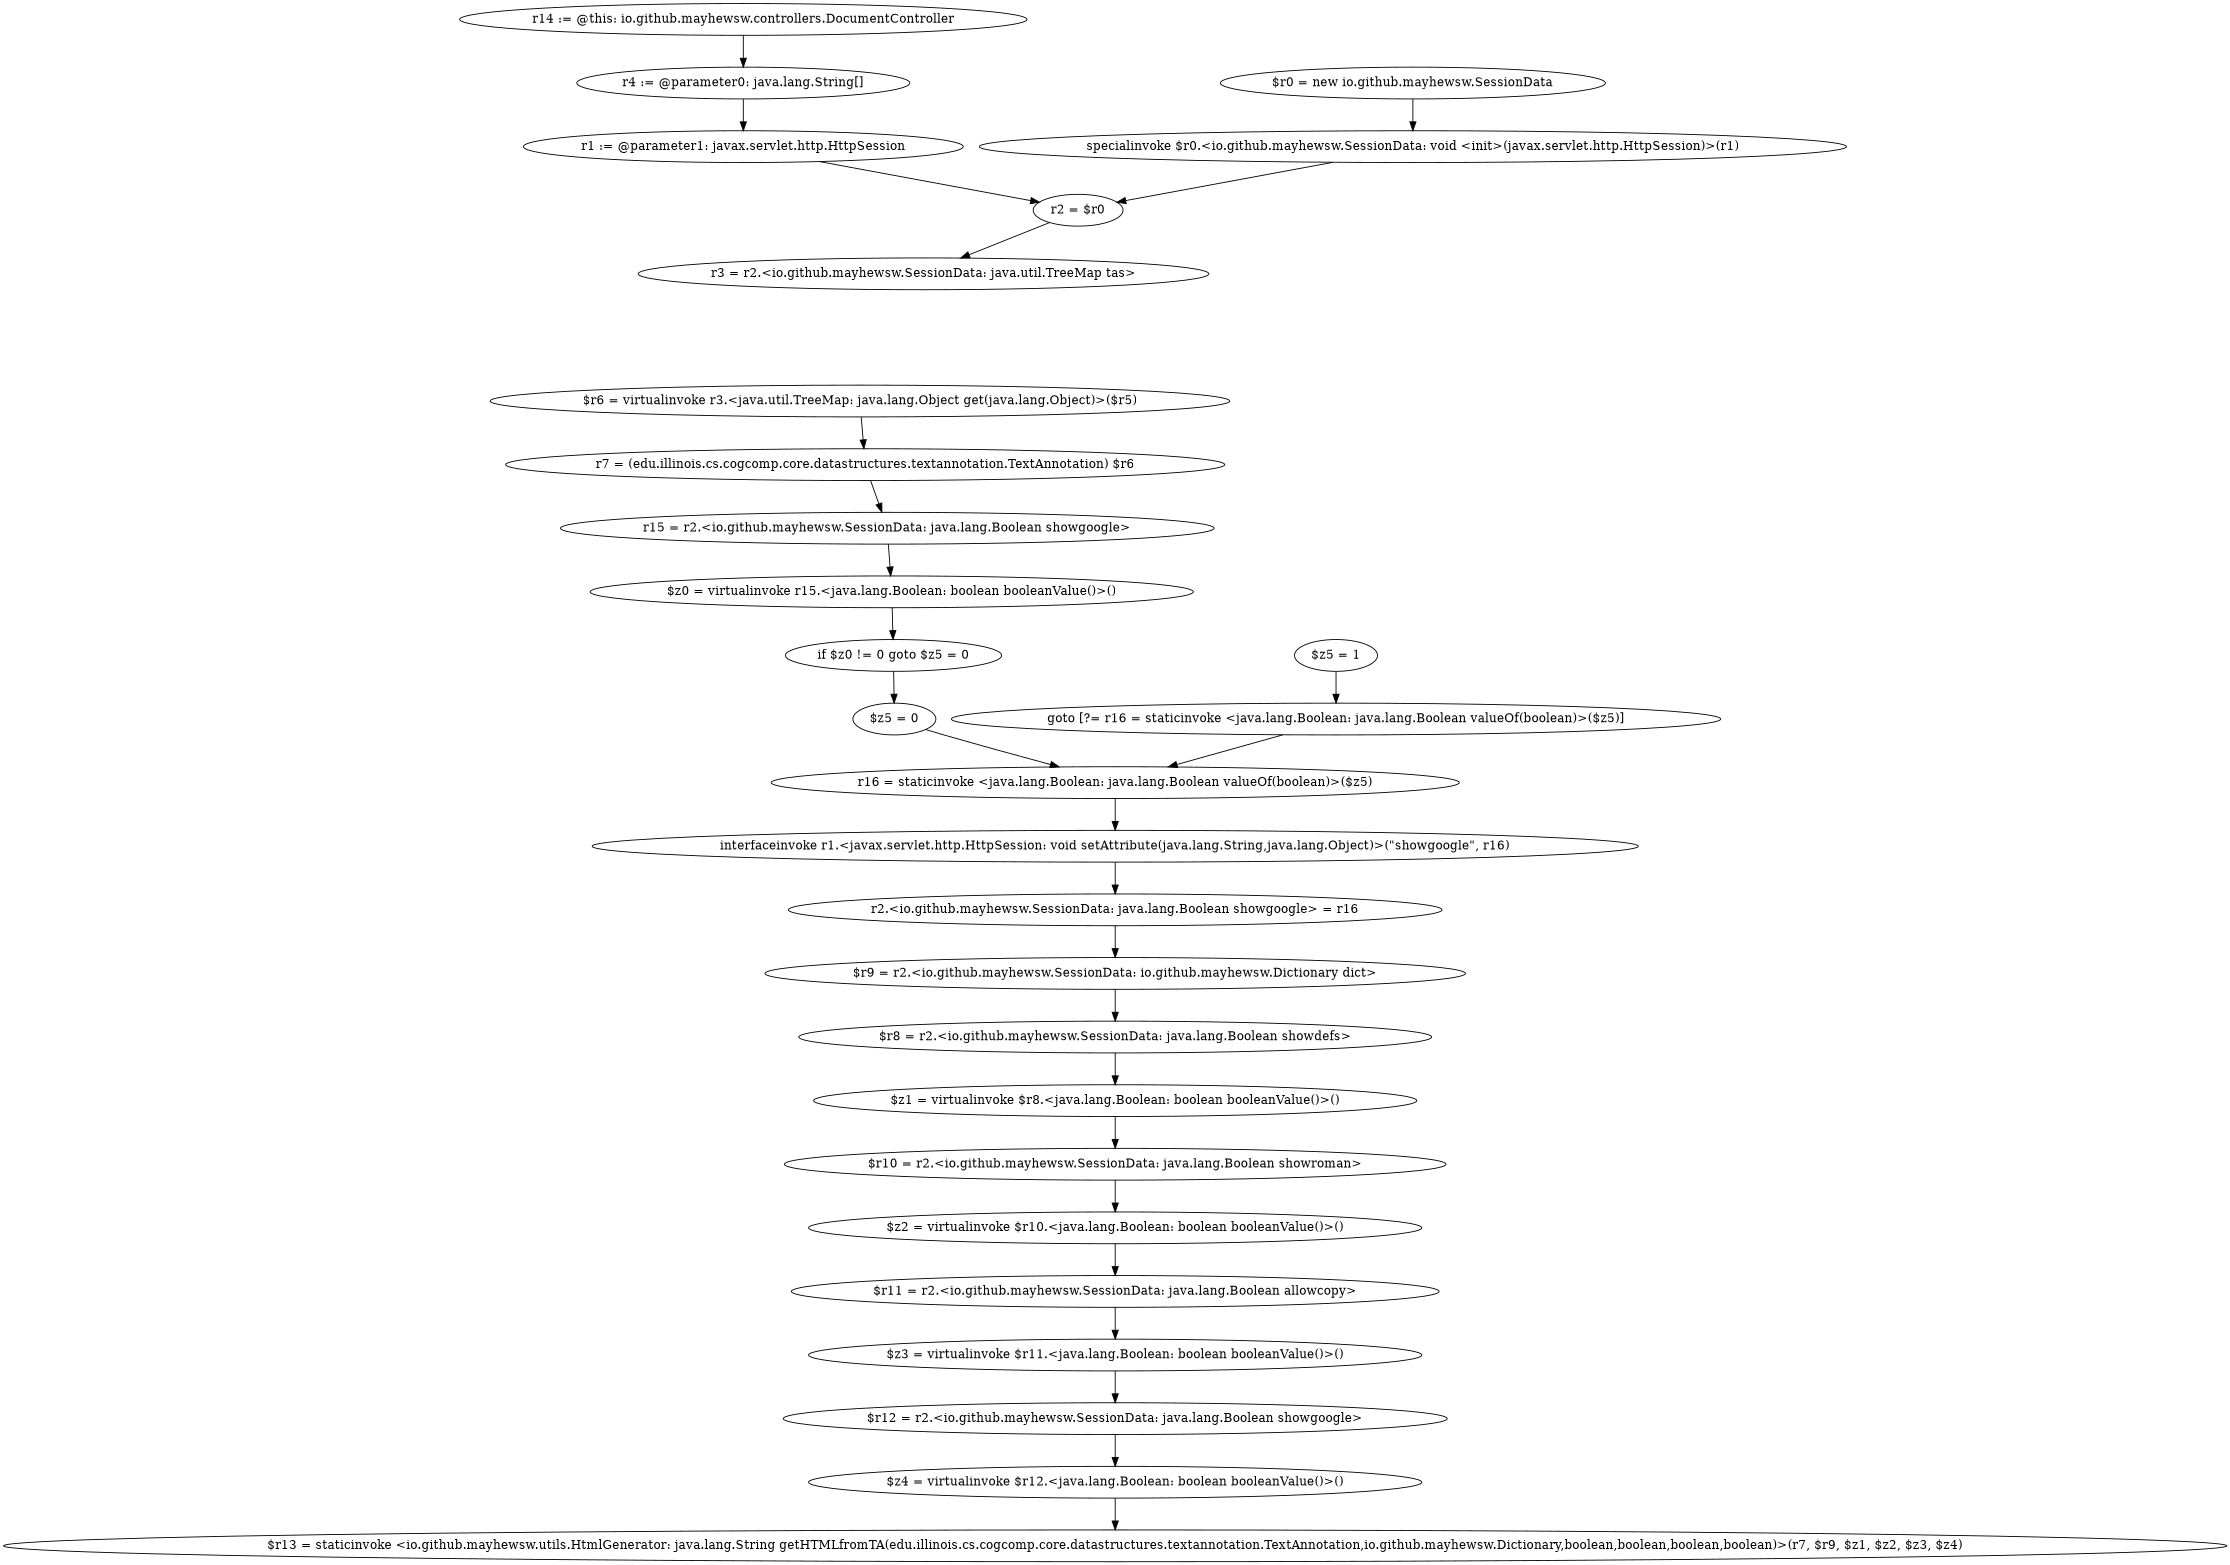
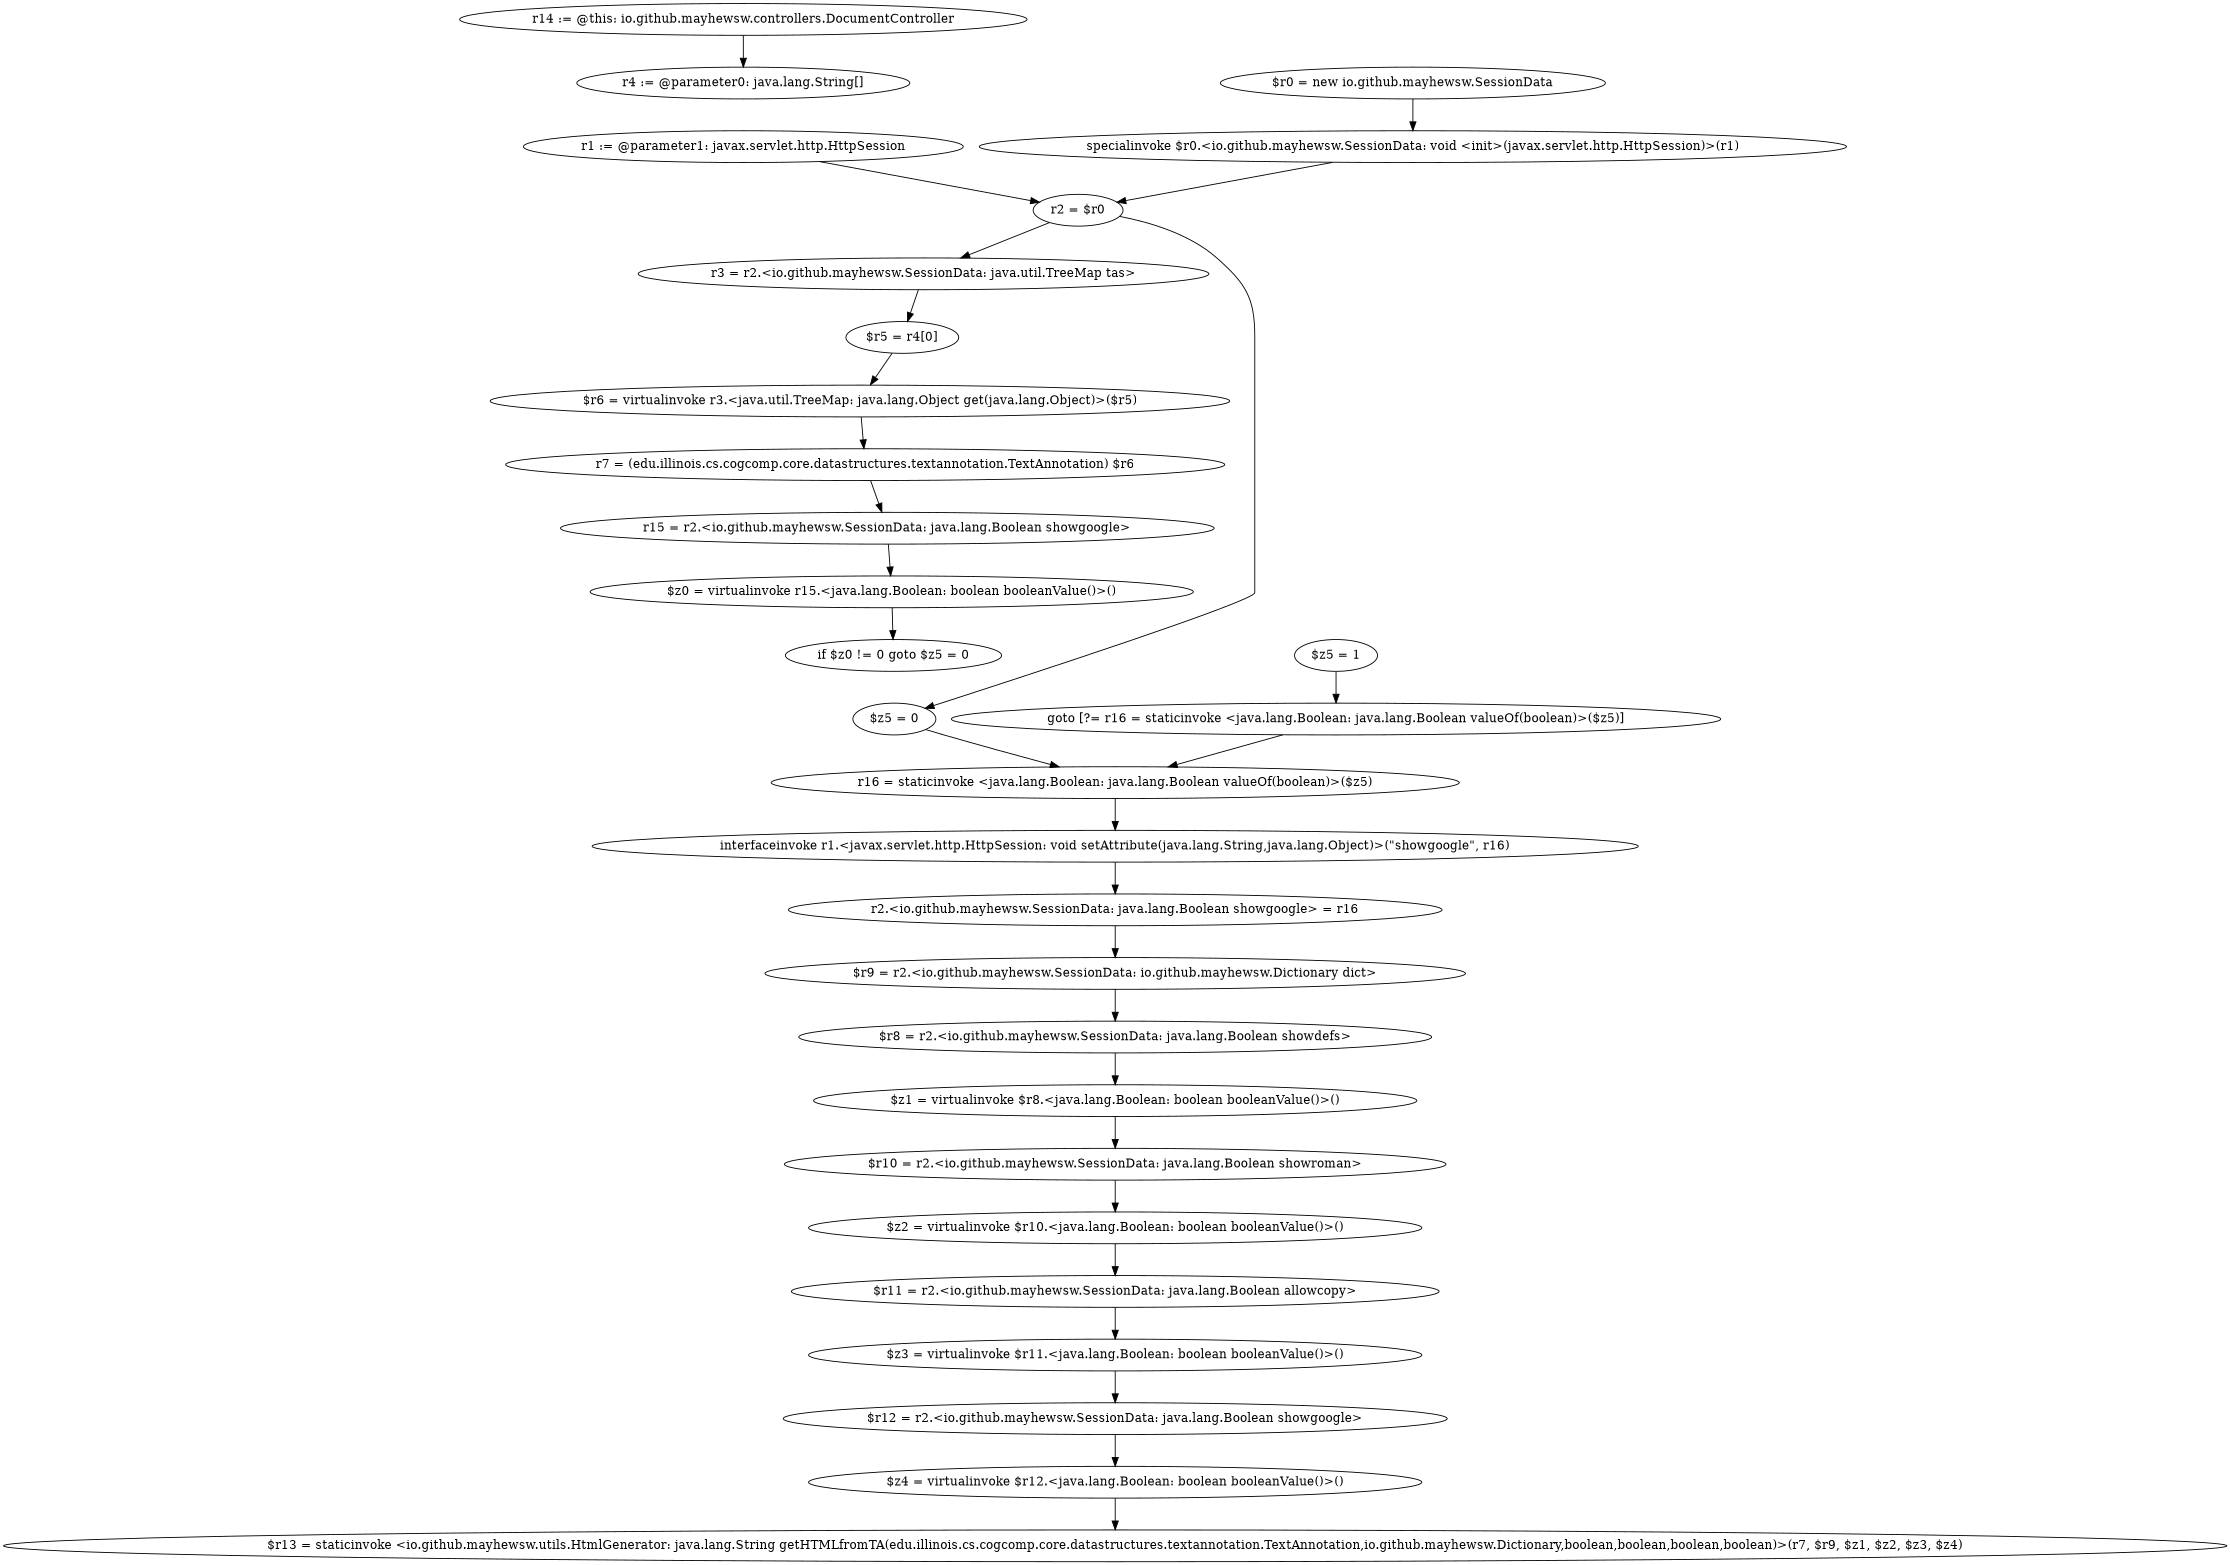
edge "r4 := @parameter0: java.lang.String[]" -> "r1 := @parameter1: javax.servlet.http.HttpSession": removed
node "$r5 = r4[0]": added
edge "if $z0 != 0 goto $z5 = 0" -> "$z5 = 0": now "r2 = $r0" -> "$z5 = 0"
